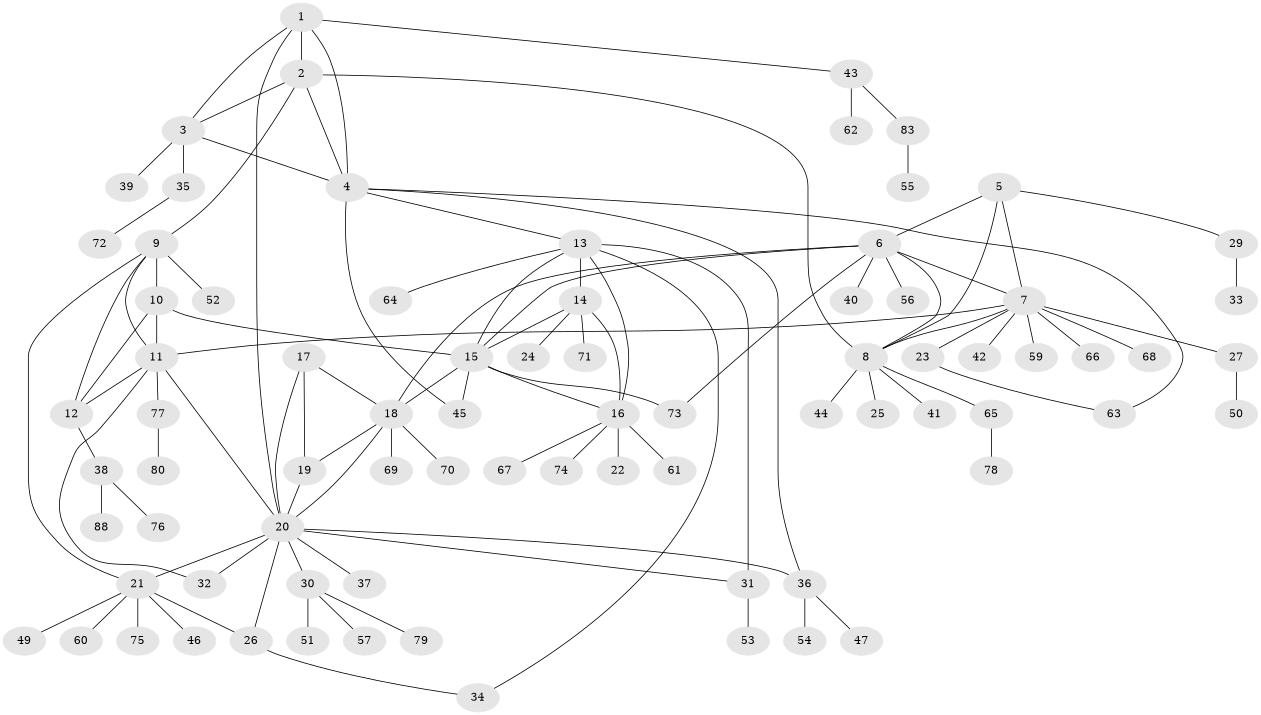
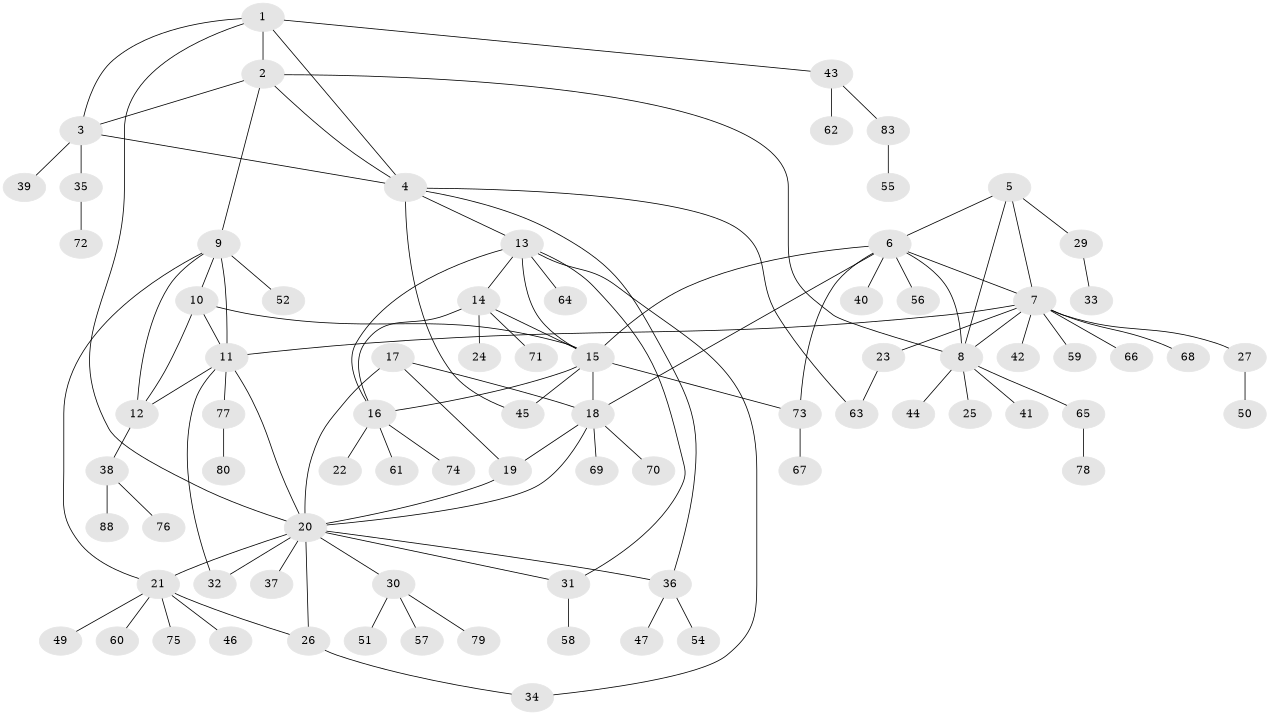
edge "16" -- "67": now "73" -- "67"
node "53": label "53" -> "58"
